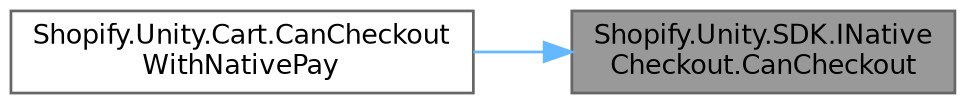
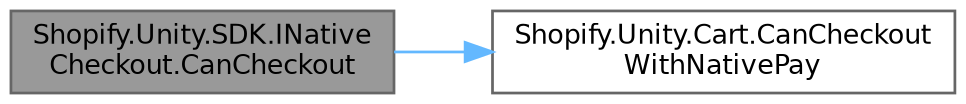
edge "Shopify.Unity.Cart.CanCheckout WithNativePay" -> "Shopify.Unity.SDK.INative Checkout.CanCheckout": reversed
